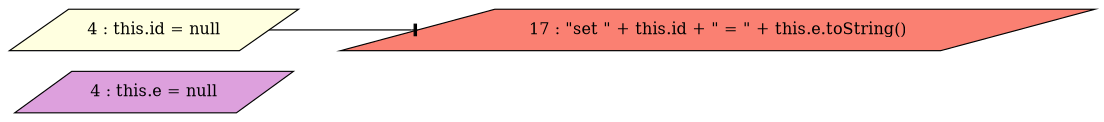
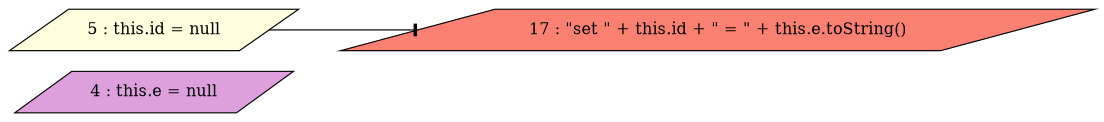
node "4 : this.id = null": label "4 : this.id = null" -> "5 : this.id = null"
